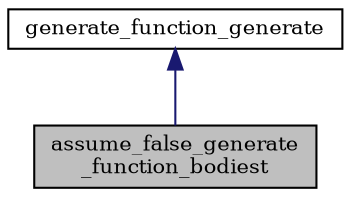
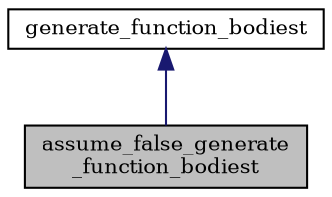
node "generate_function_generate": label "generate_function_generate" -> "generate_function_bodiest"
